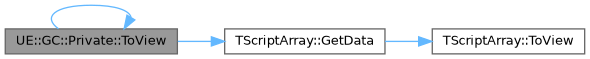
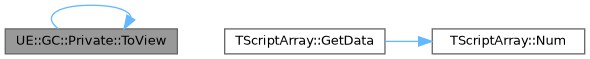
edge "UE::GC::Private::ToView" -> "TScriptArray::GetData": removed
node "TScriptArray::ToView": label "TScriptArray::ToView" -> "TScriptArray::Num"
